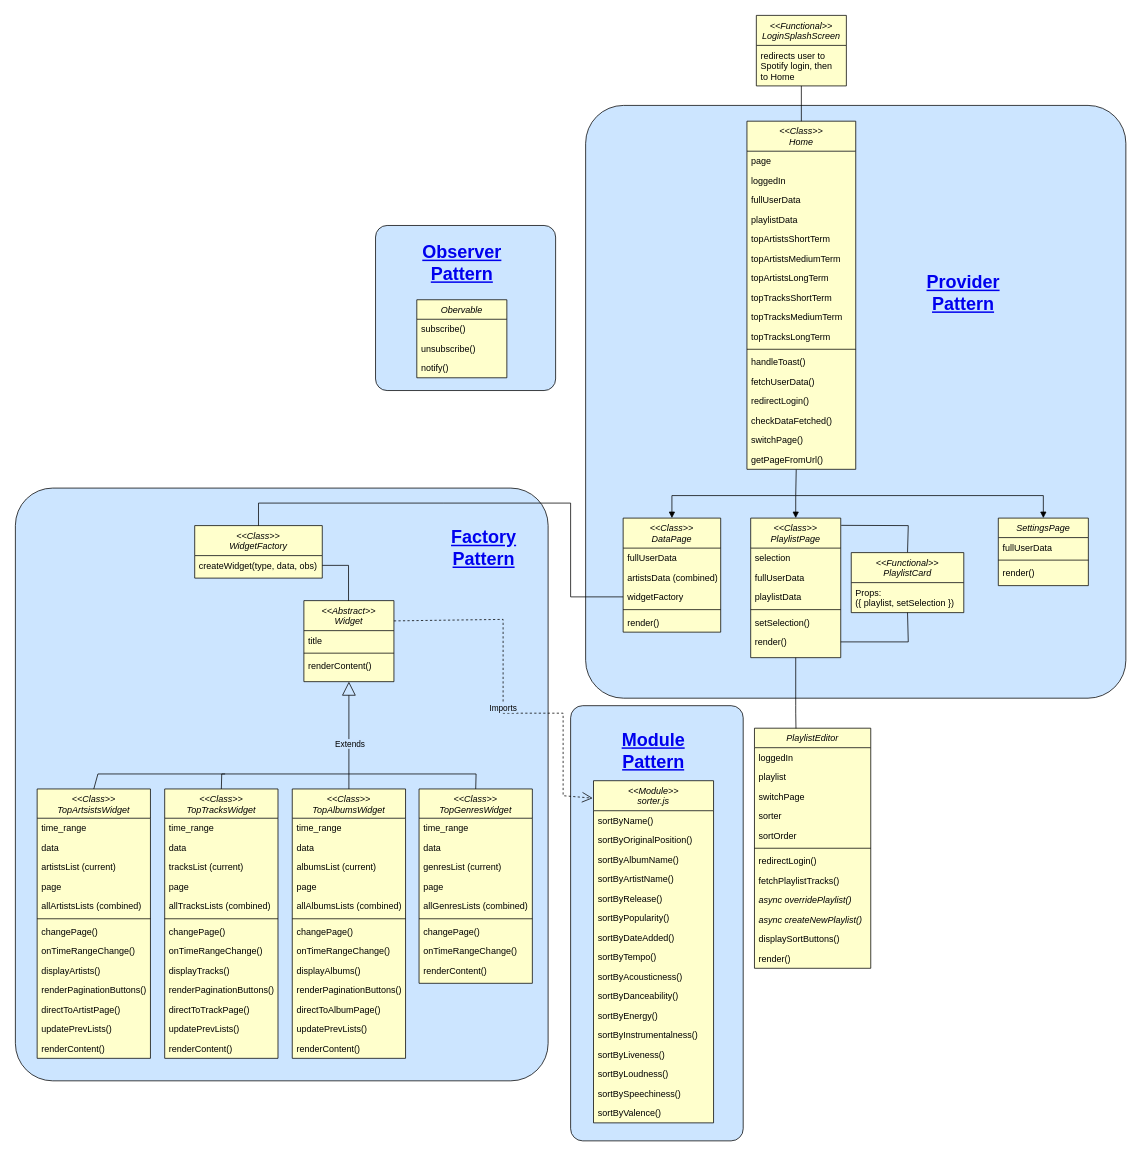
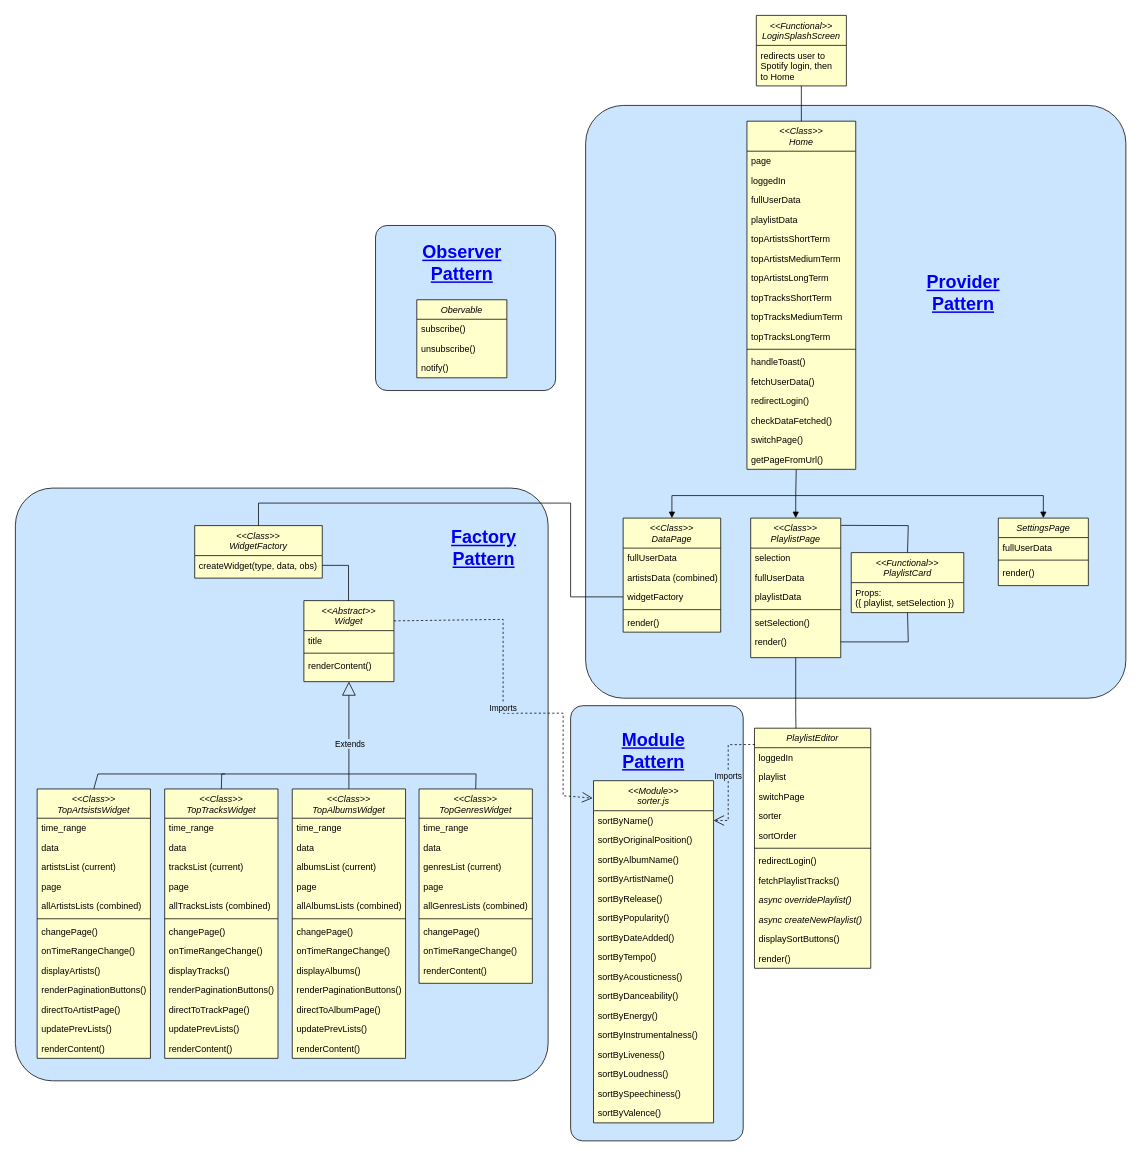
edge "PlaylistEditor" -> "sortByName()": added, label "Imports"
